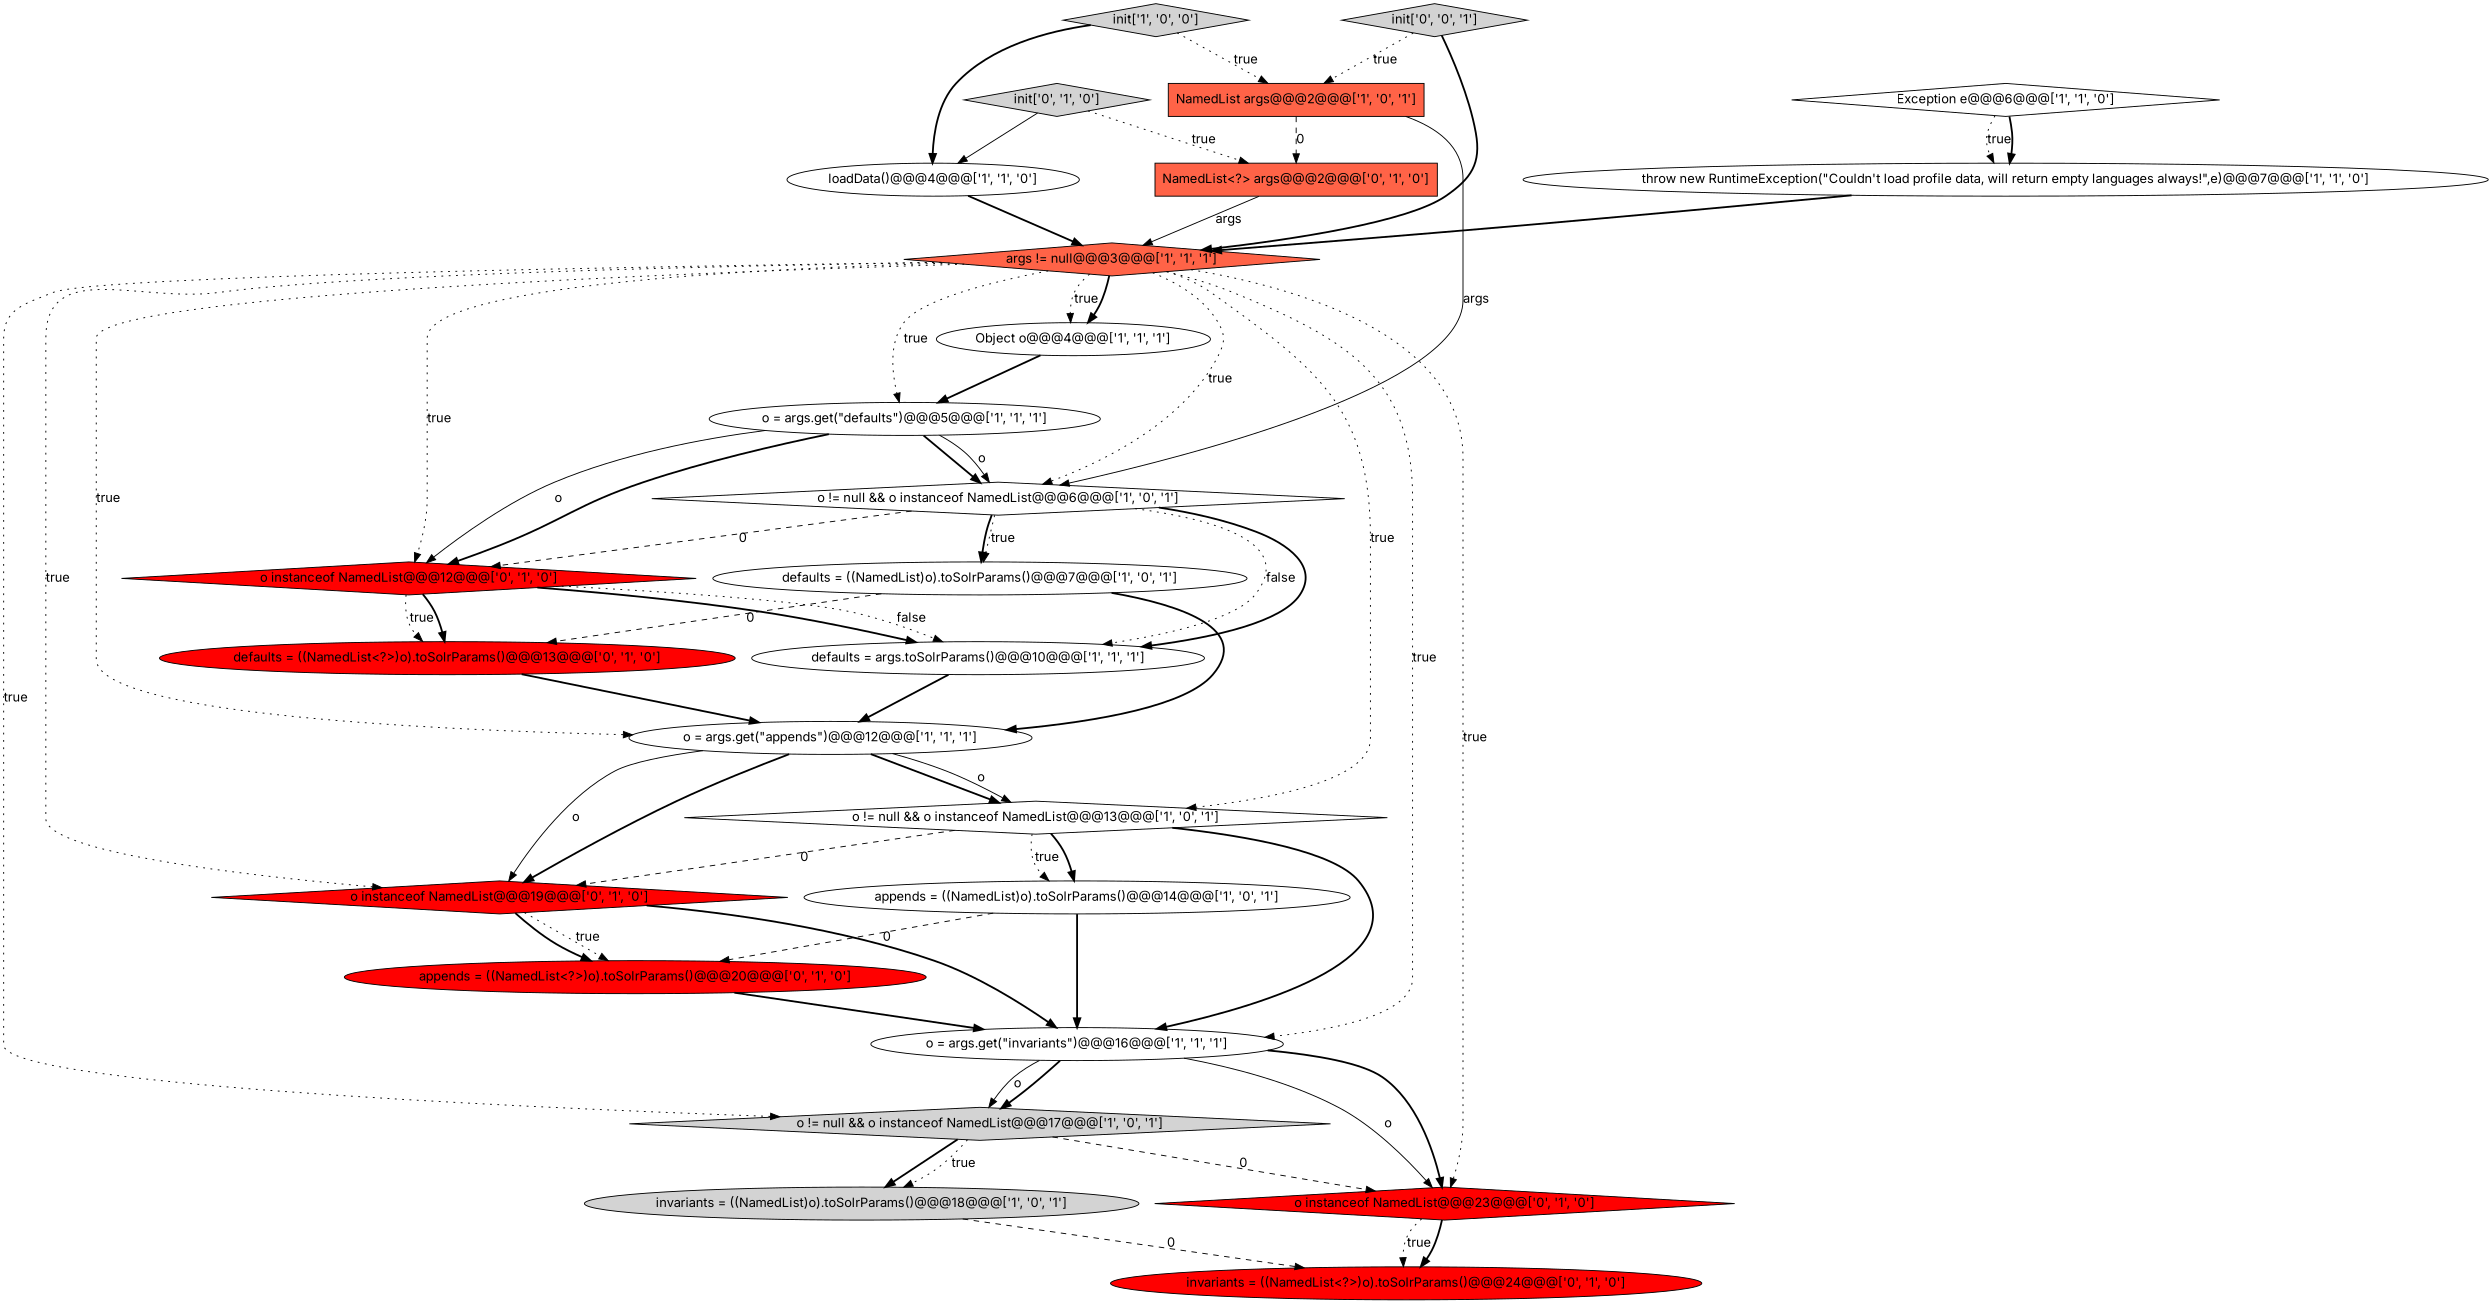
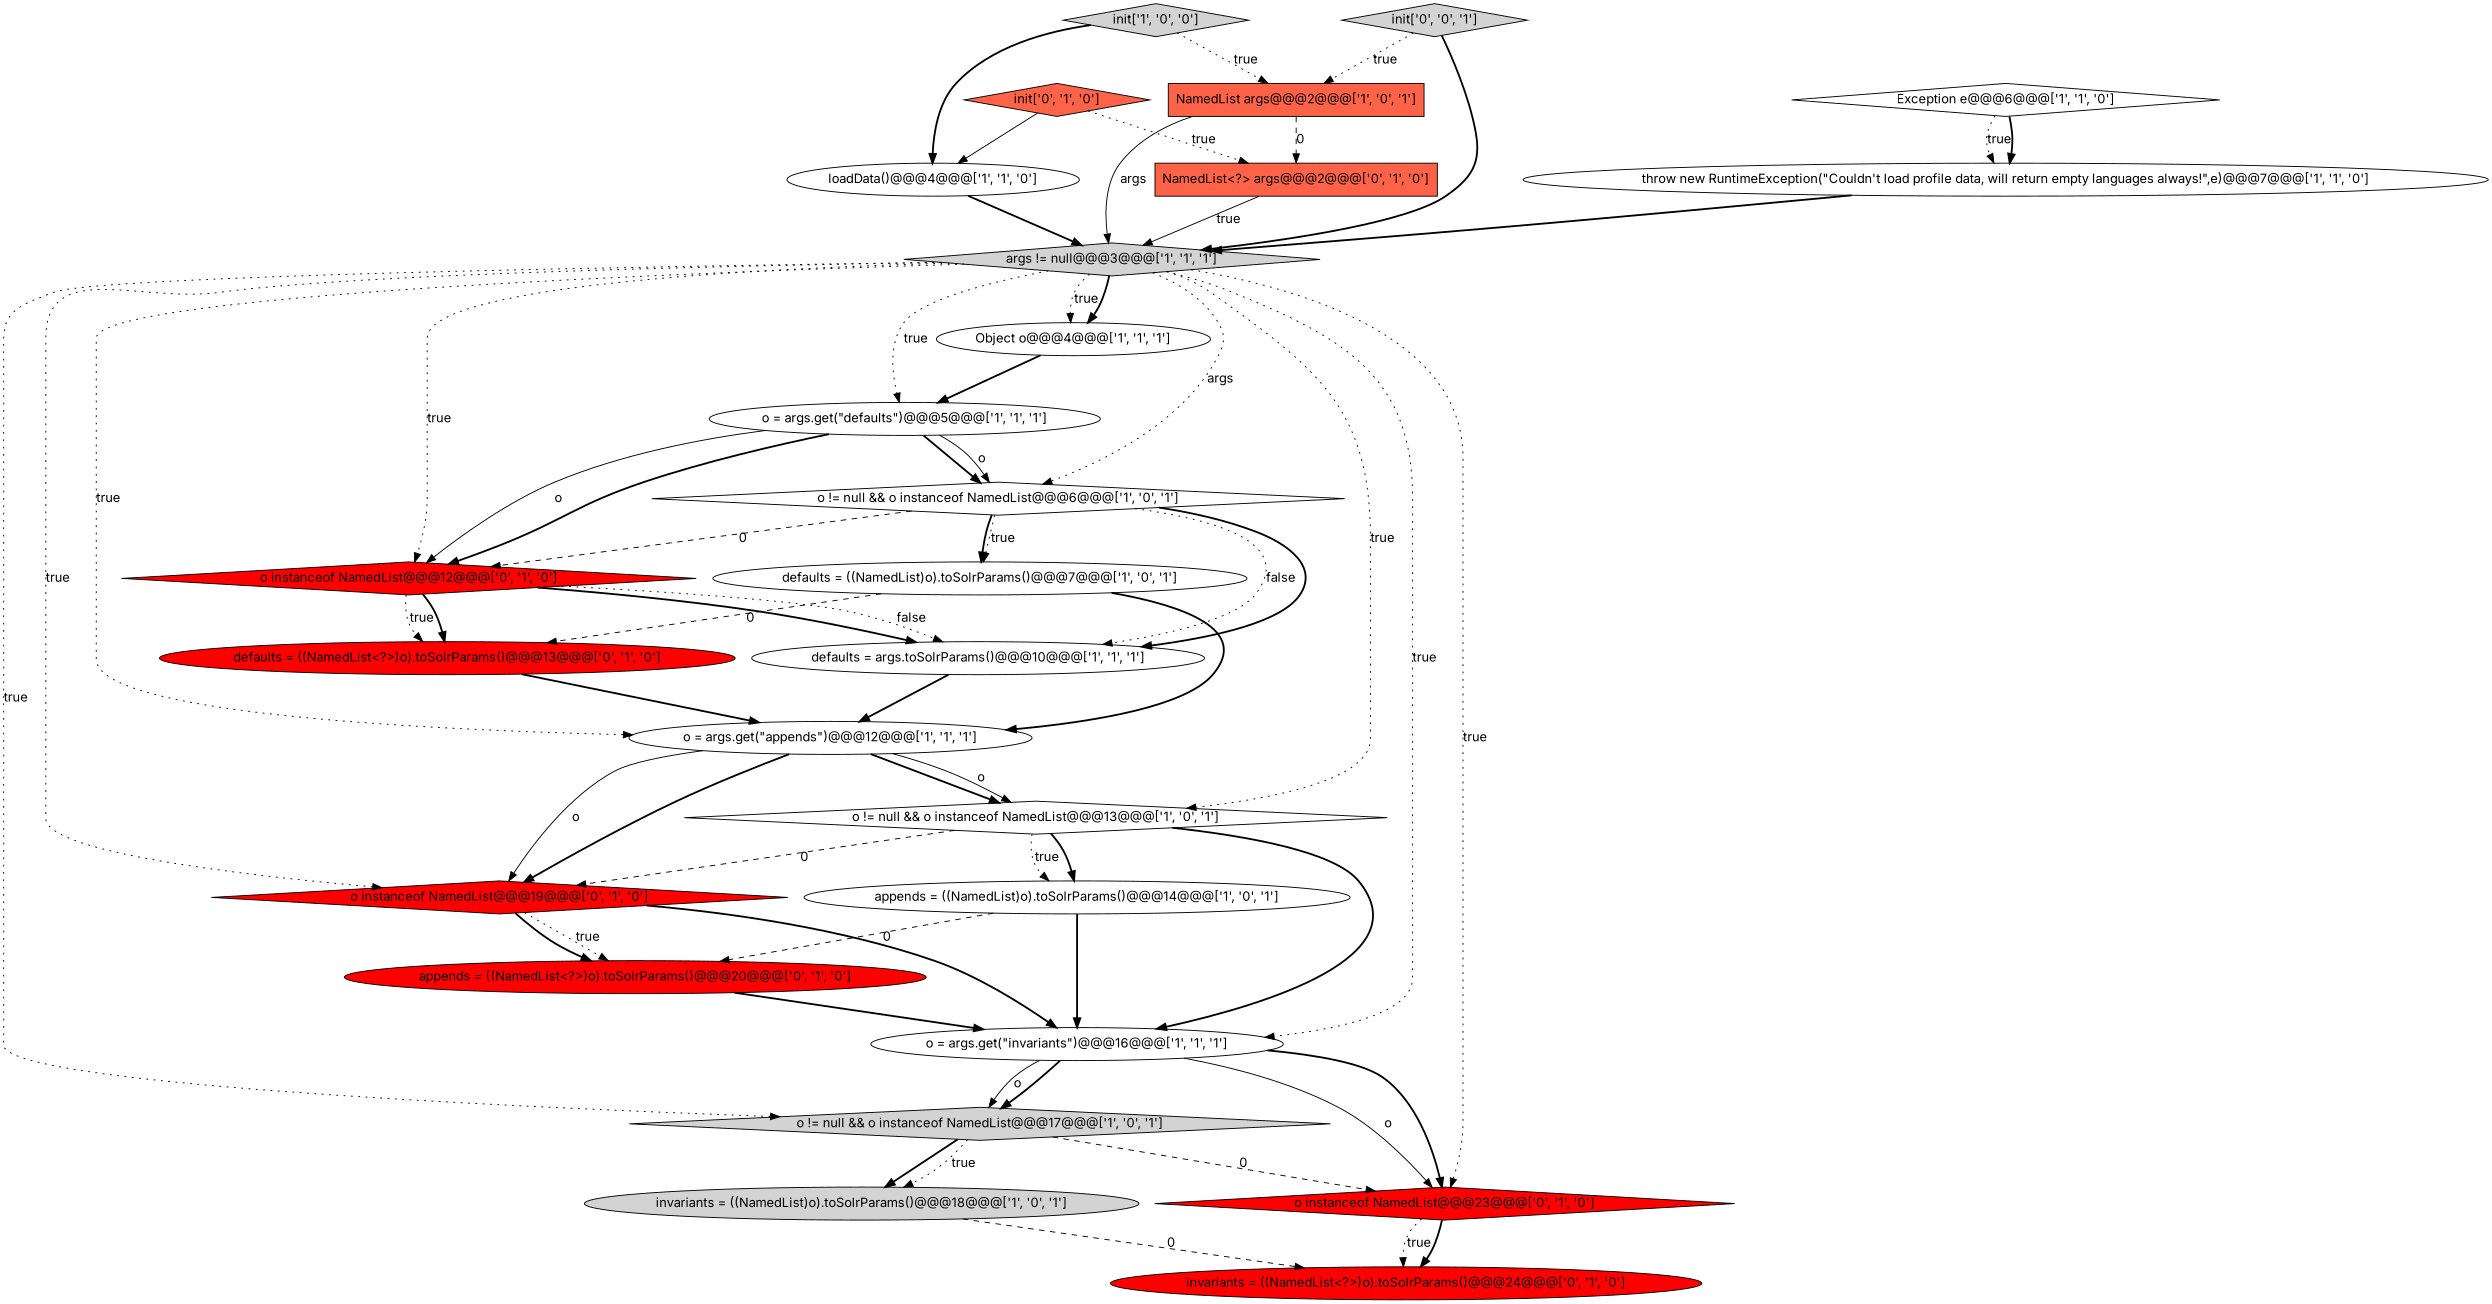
node "init['0', '1', '0']": fillcolor lightgray -> tomato
edge "NamedList<?> args@@@2@@@['0', '1', '0']" -> "args != null@@@3@@@['1', '1', '1']": label "args" -> "true"
node "args != null@@@3@@@['1', '1', '1']": fillcolor tomato -> lightgray
edge "NamedList args@@@2@@@['1', '0', '1']" -> "o != null && o instanceof NamedList@@@6@@@['1', '0', '1']": now "NamedList args@@@2@@@['1', '0', '1']" -> "args != null@@@3@@@['1', '1', '1']"
edge "args != null@@@3@@@['1', '1', '1']" -> "o != null && o instanceof NamedList@@@6@@@['1', '0', '1']": label "true" -> "args"
